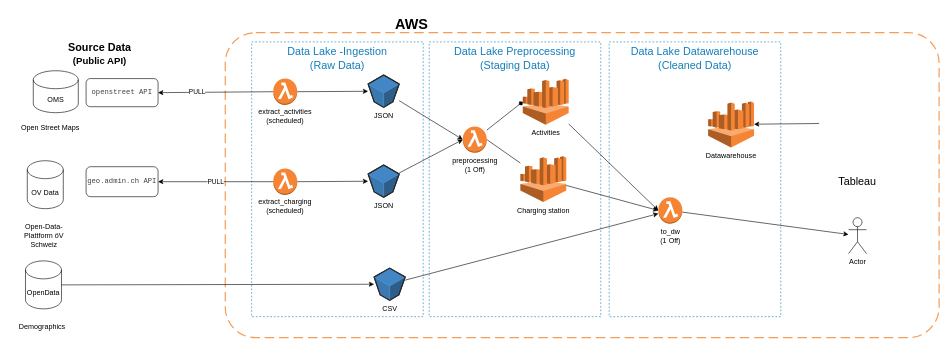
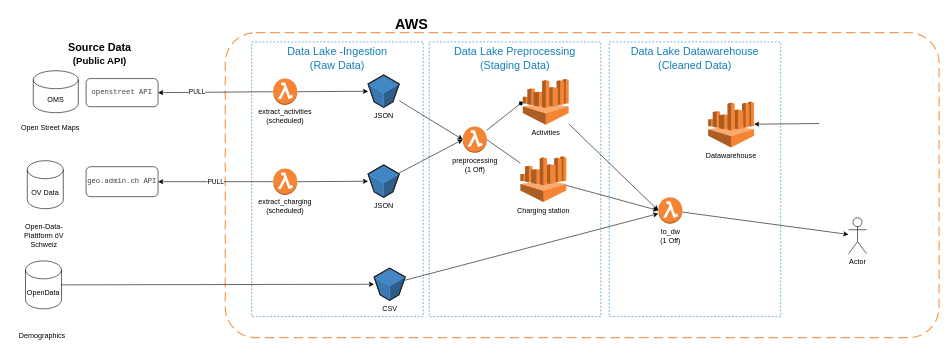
node "Tableau": removed
node "Demographics": moved (42, 327) -> (42, 336)
